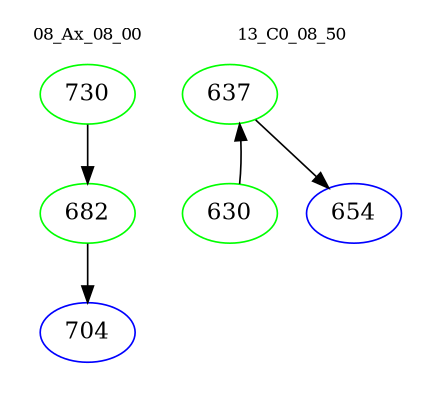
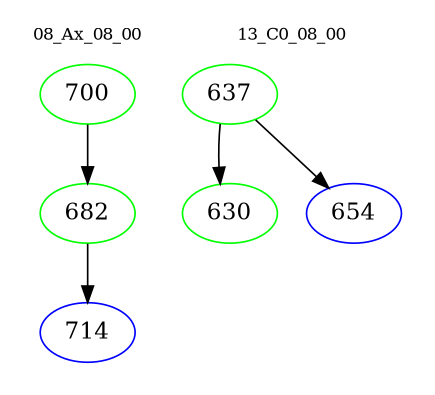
cluster "13_C0_08_50": label "13_C0_08_50" -> "13_C0_08_00"
node "730": label "730" -> "700"
edge "630" -> "637": reversed
node "704": label "704" -> "714"
